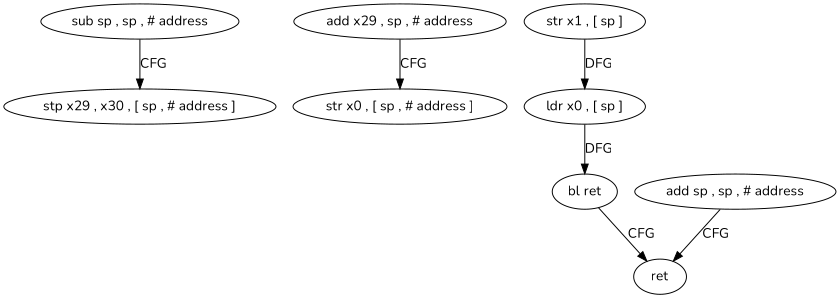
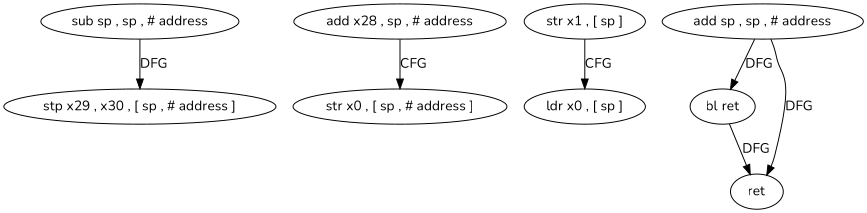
node "add x29 , sp , # address": label "add x29 , sp , # address" -> "add x28 , sp , # address"
edge "sub sp , sp , # address" -> "stp x29 , x30 , [ sp , # address ]": label "CFG" -> "DFG"
edge "str x1 , [ sp ]" -> "ldr x0 , [ sp ]": label "DFG" -> "CFG"
edge "ldr x0 , [ sp ]" -> "bl ret": now "add sp , sp , # address" -> "bl ret"
edge "bl ret" -> "ret": label "CFG" -> "DFG"
edge "add sp , sp , # address" -> "ret": label "CFG" -> "DFG"
